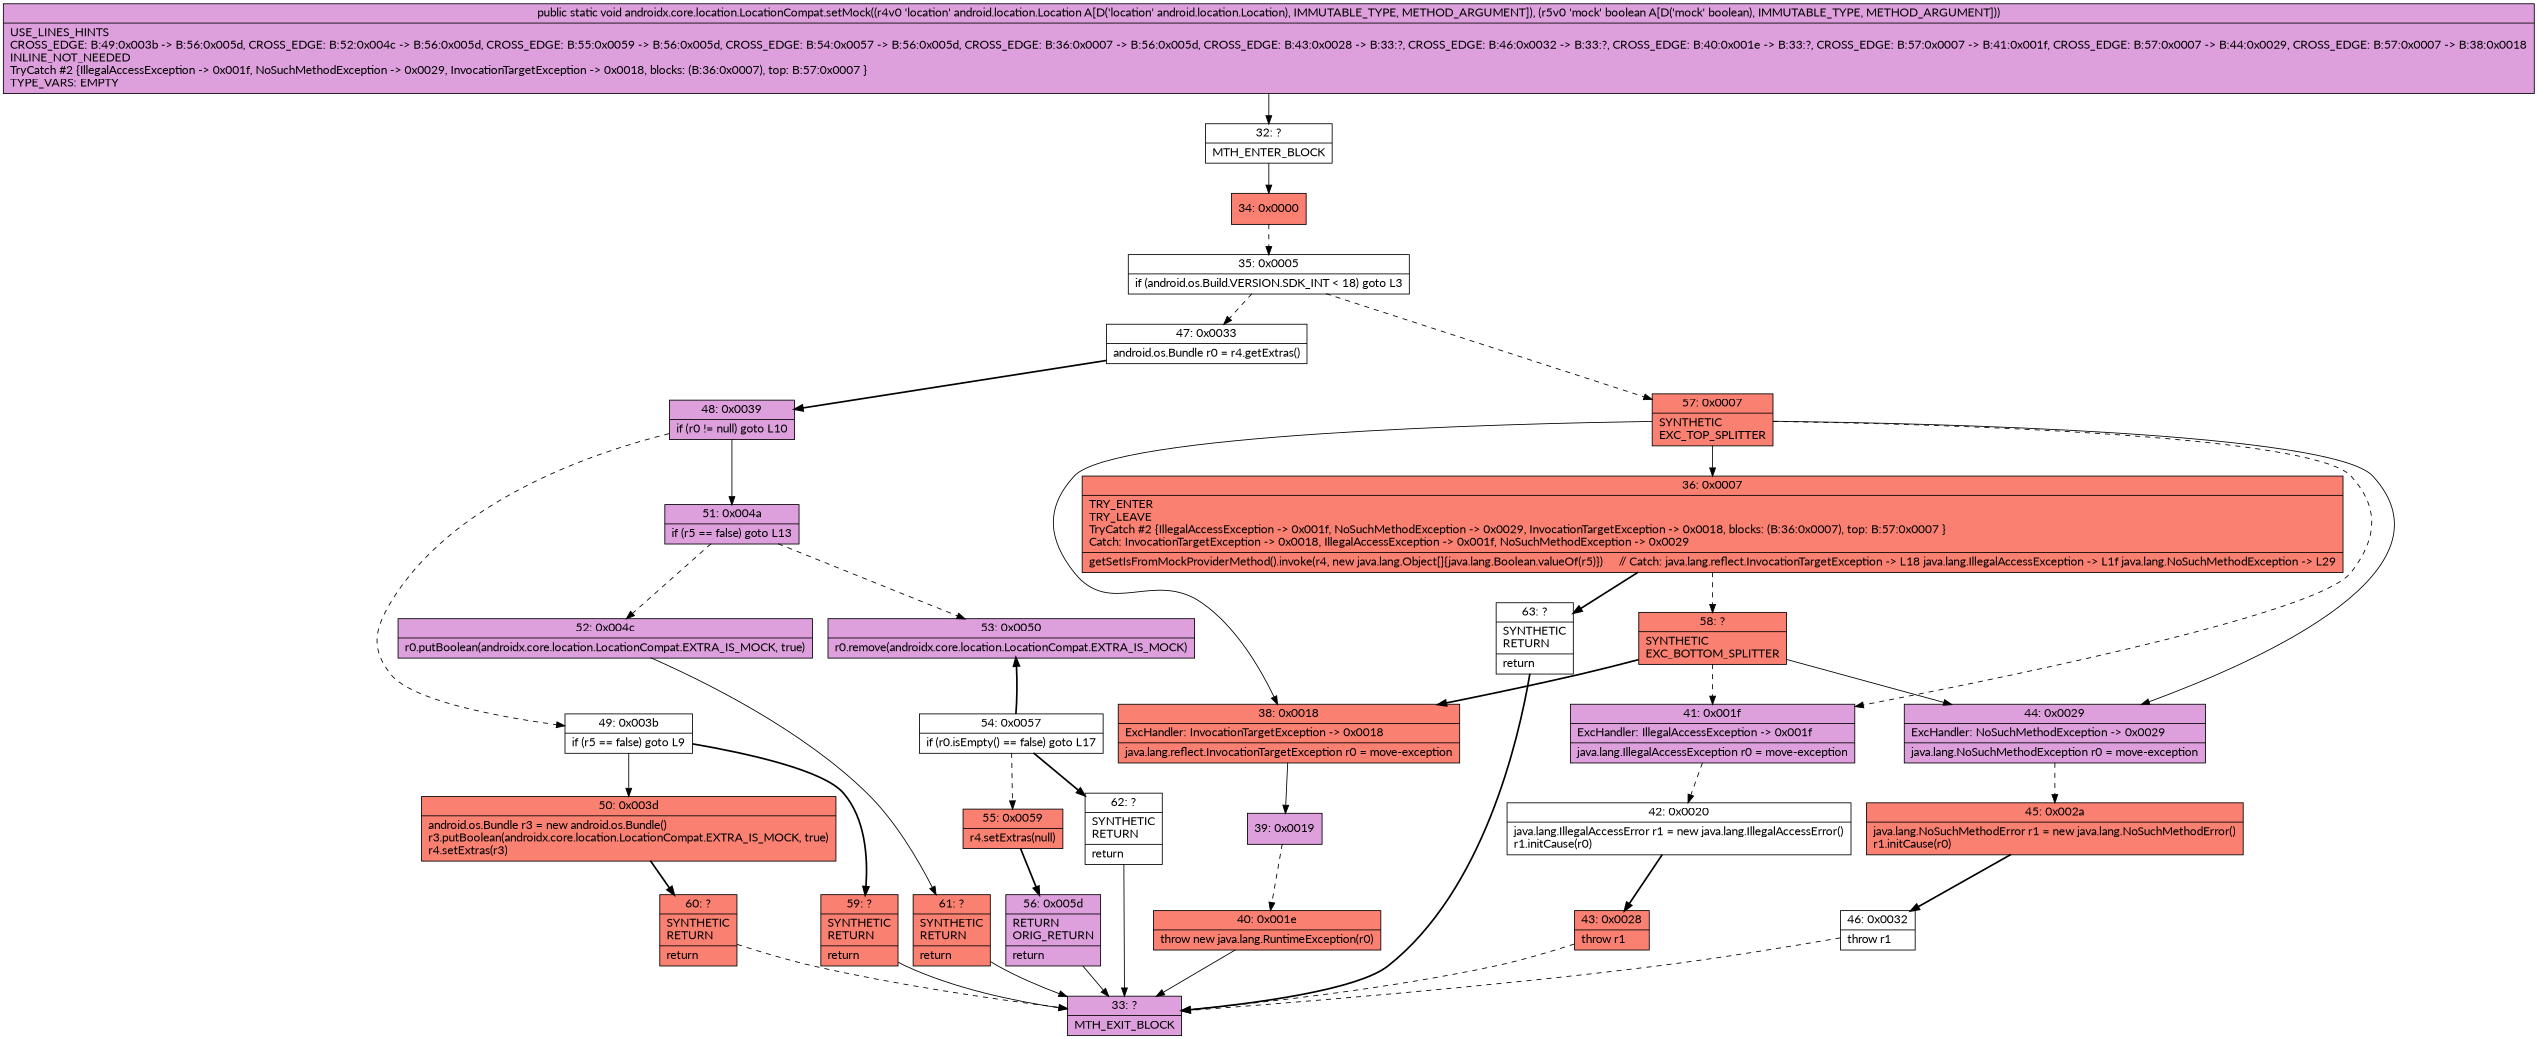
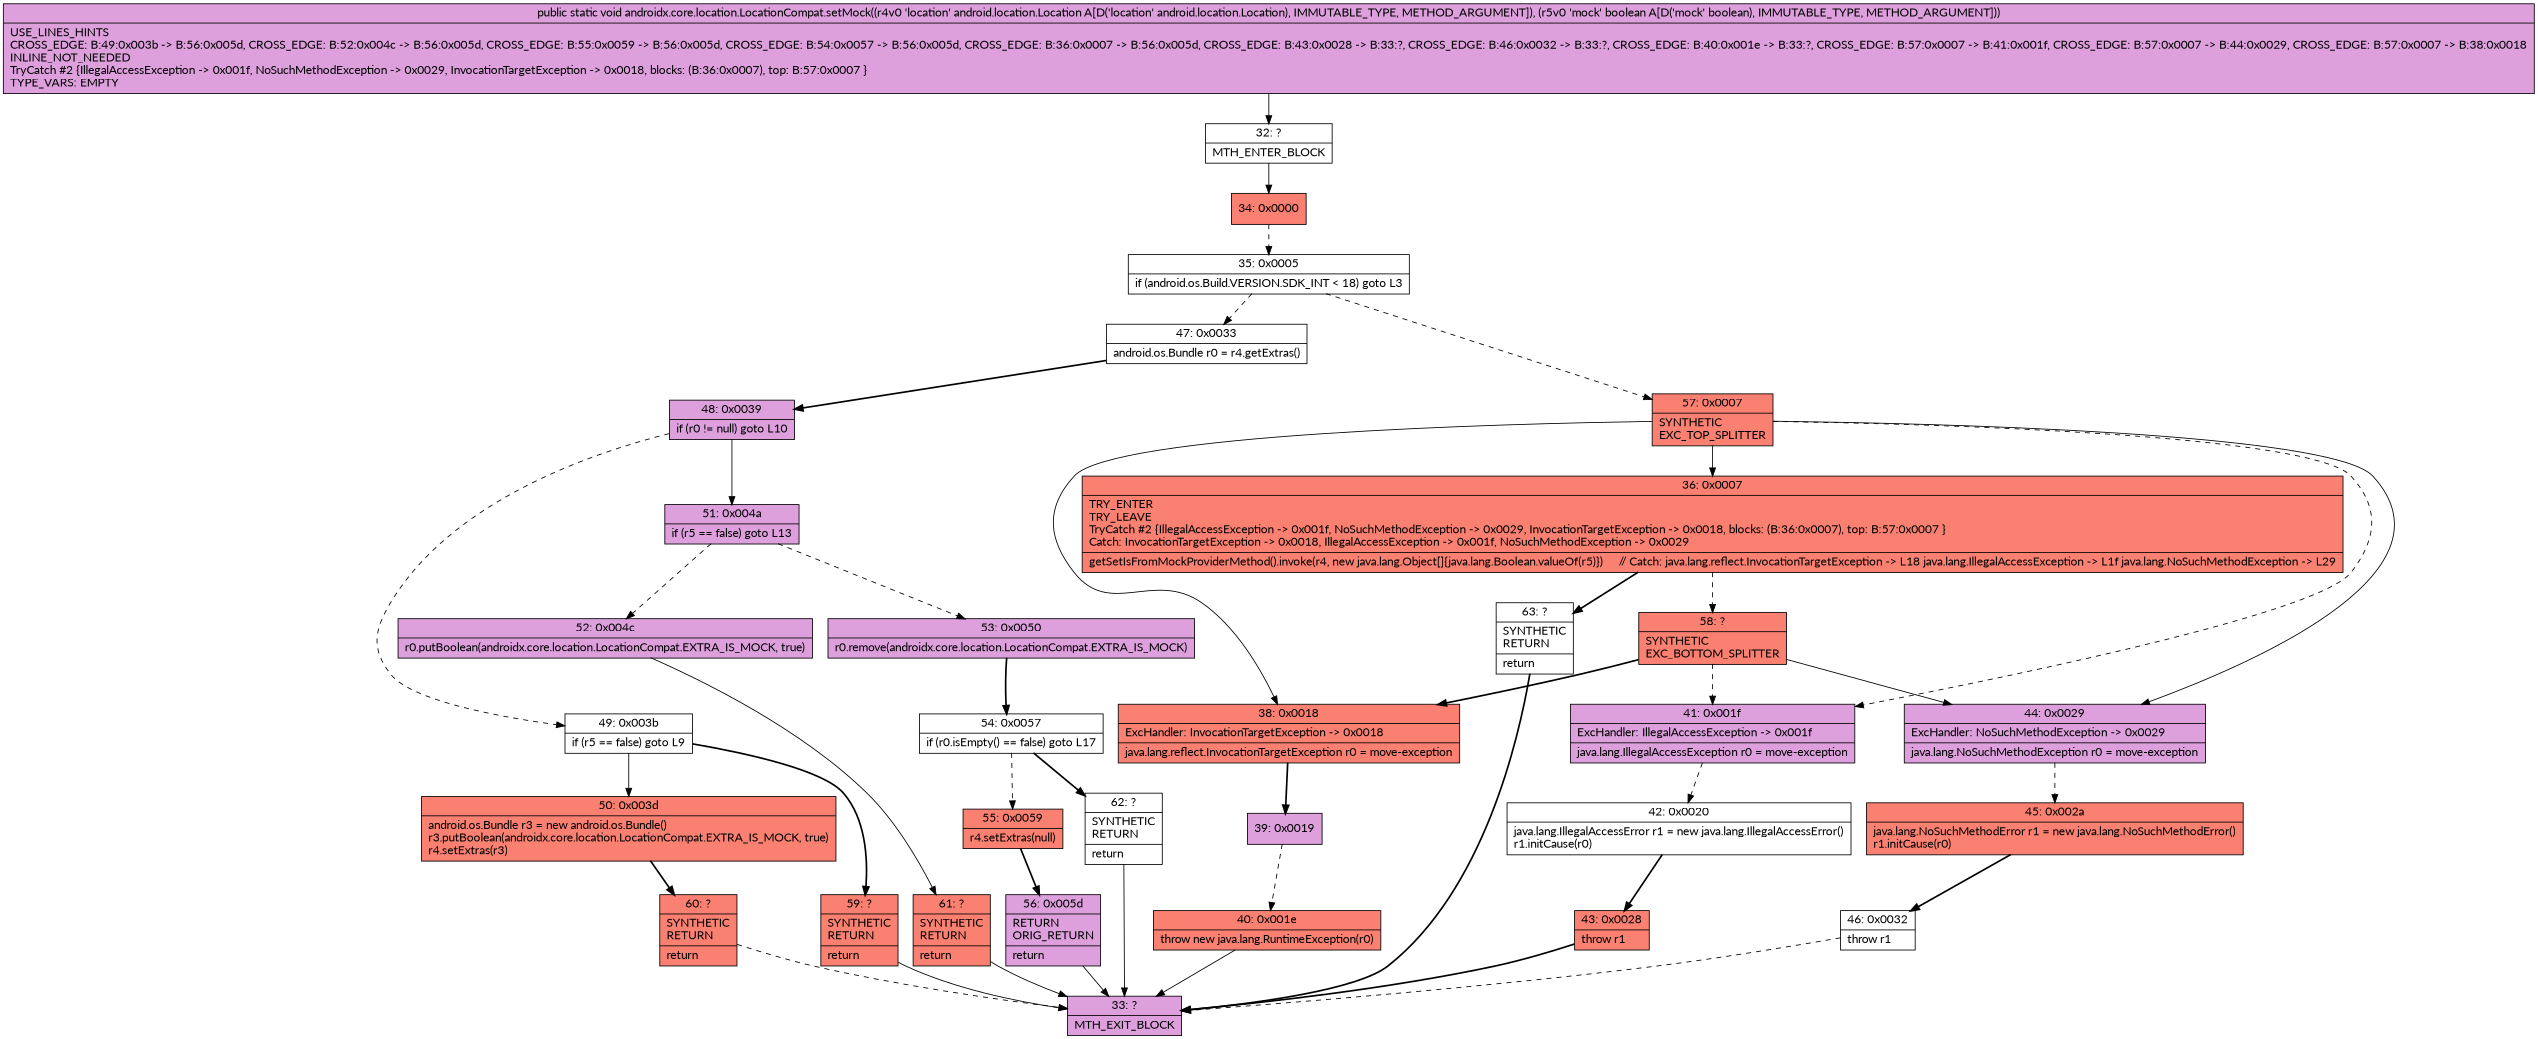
edge "54: 0x0057" -> "53: 0x0050": reversed
edge "38: 0x0018" -> "39: 0x0019": style solid -> bold
edge "43: 0x0028" -> "33: ?": style dashed -> bold
